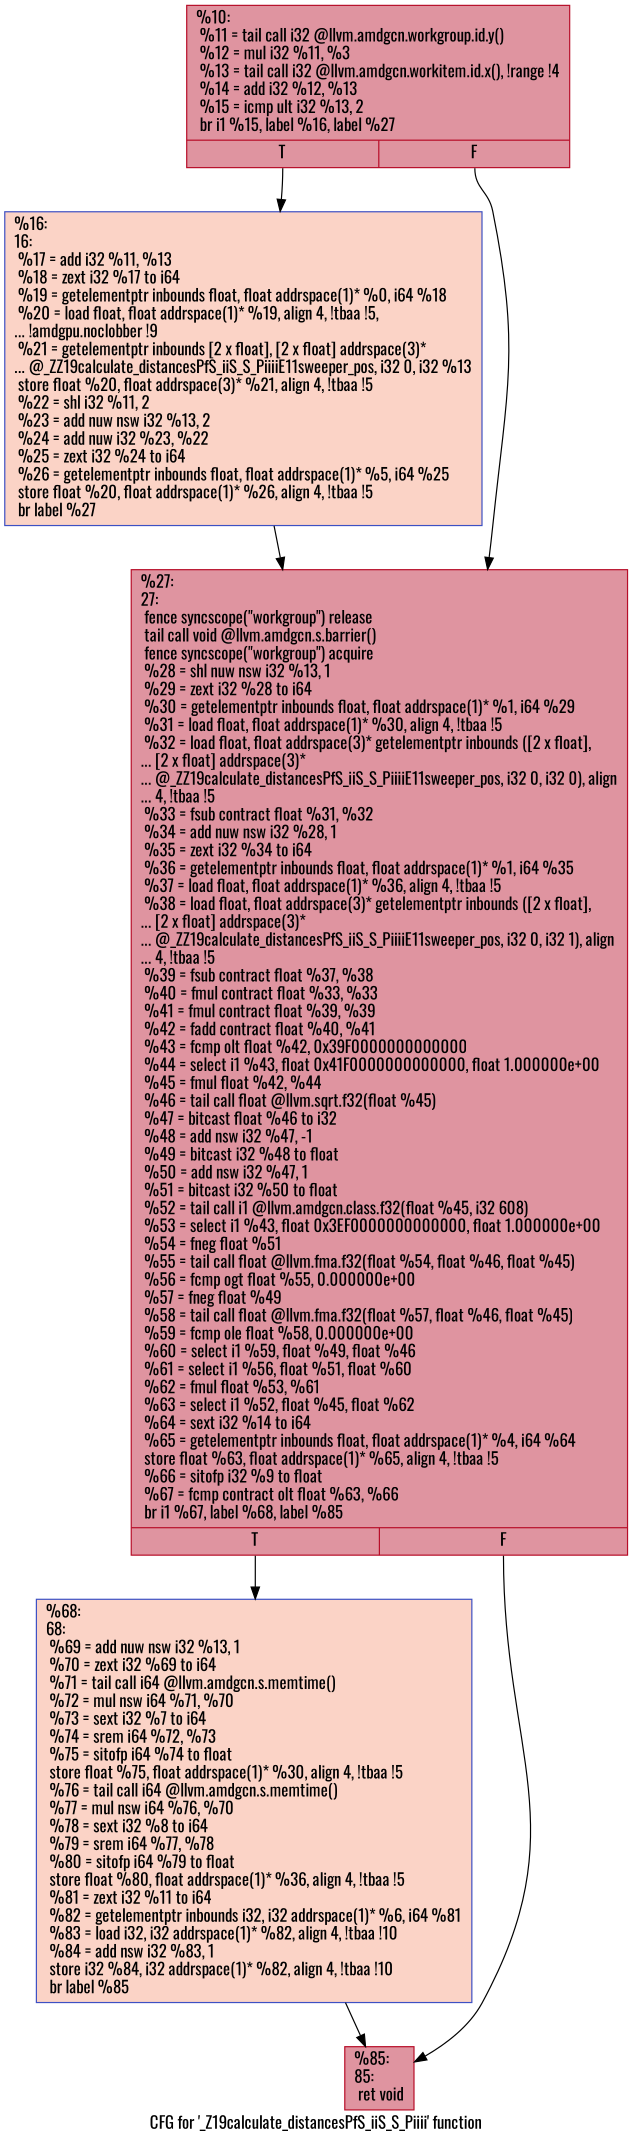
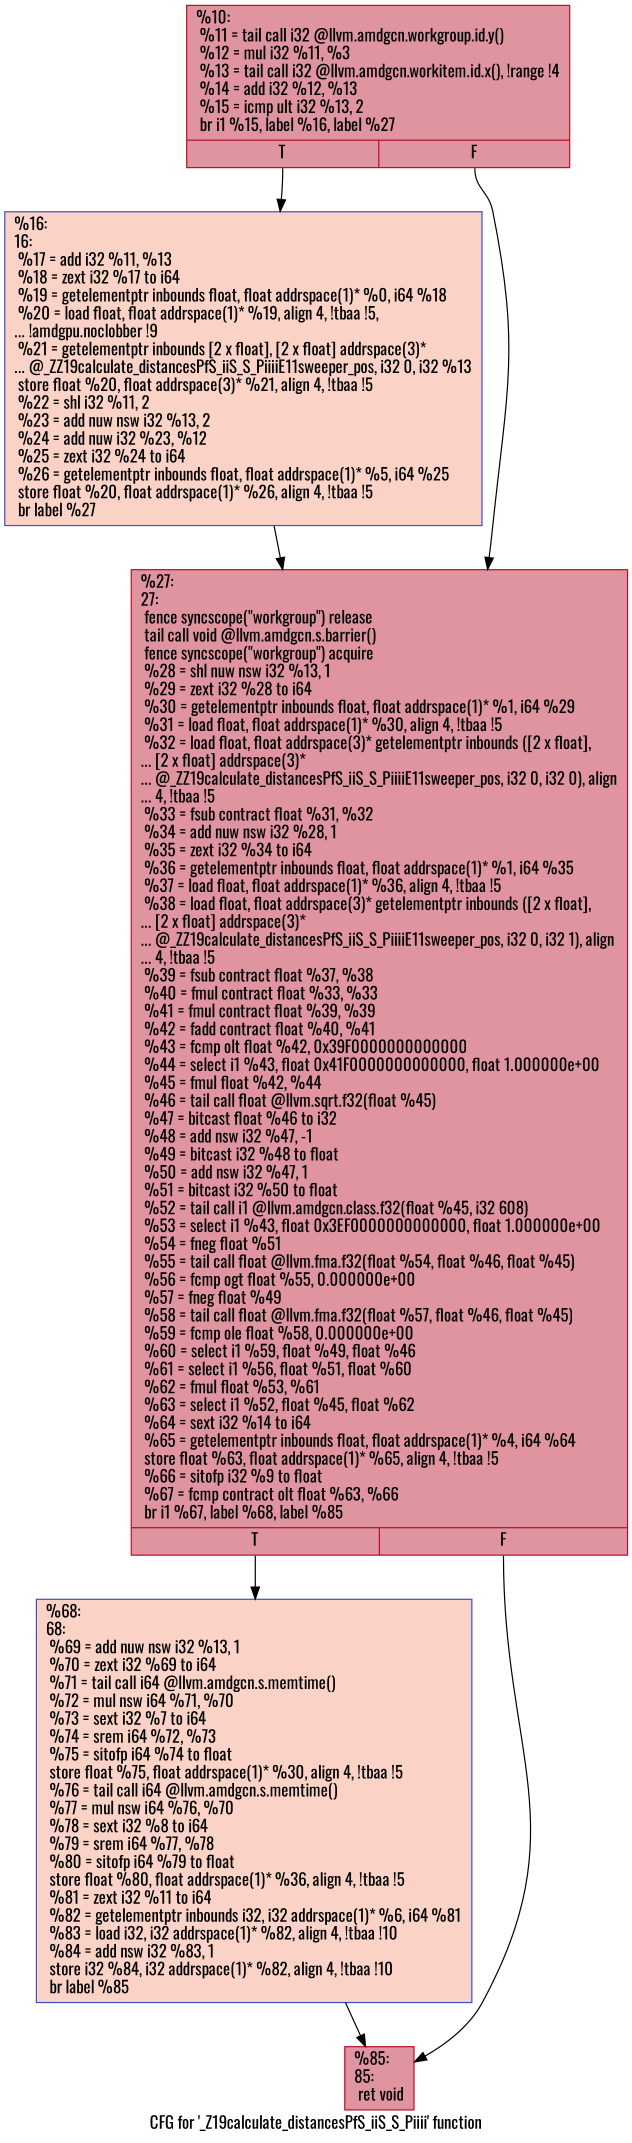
node "%16:": text "%24 = add nuw i32 %23, %22" -> "%24 = add nuw i32 %23, %12"
